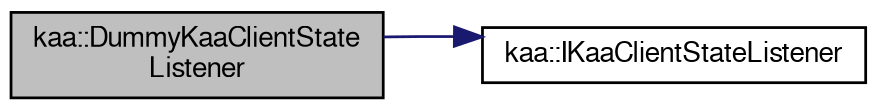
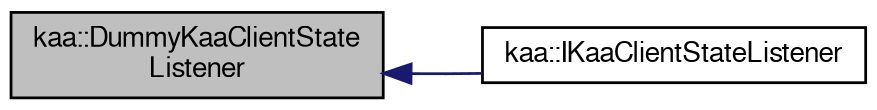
edge "kaa::DummyKaaClientState Listener" -> "kaa::IKaaClientStateListener": reversed
